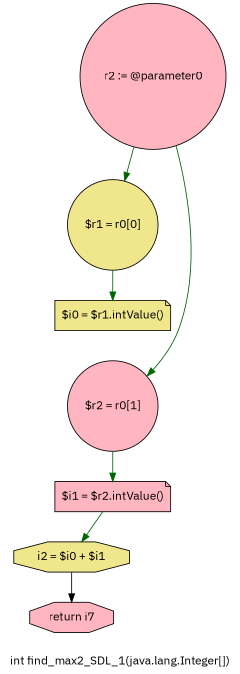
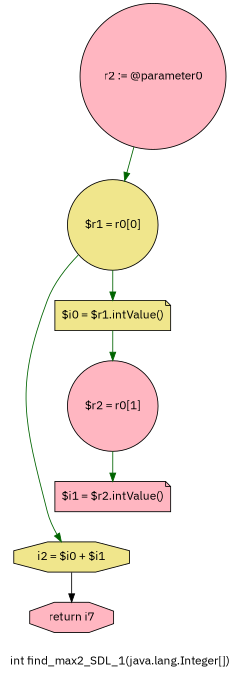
edge "r2 := @parameter0" -> "$r2 = r0[1]": now "$i0 = $r1.intValue()" -> "$r2 = r0[1]"
edge "$i1 = $r2.intValue()" -> "i2 = $i0 + $i1": now "$r1 = r0[0]" -> "i2 = $i0 + $i1"
